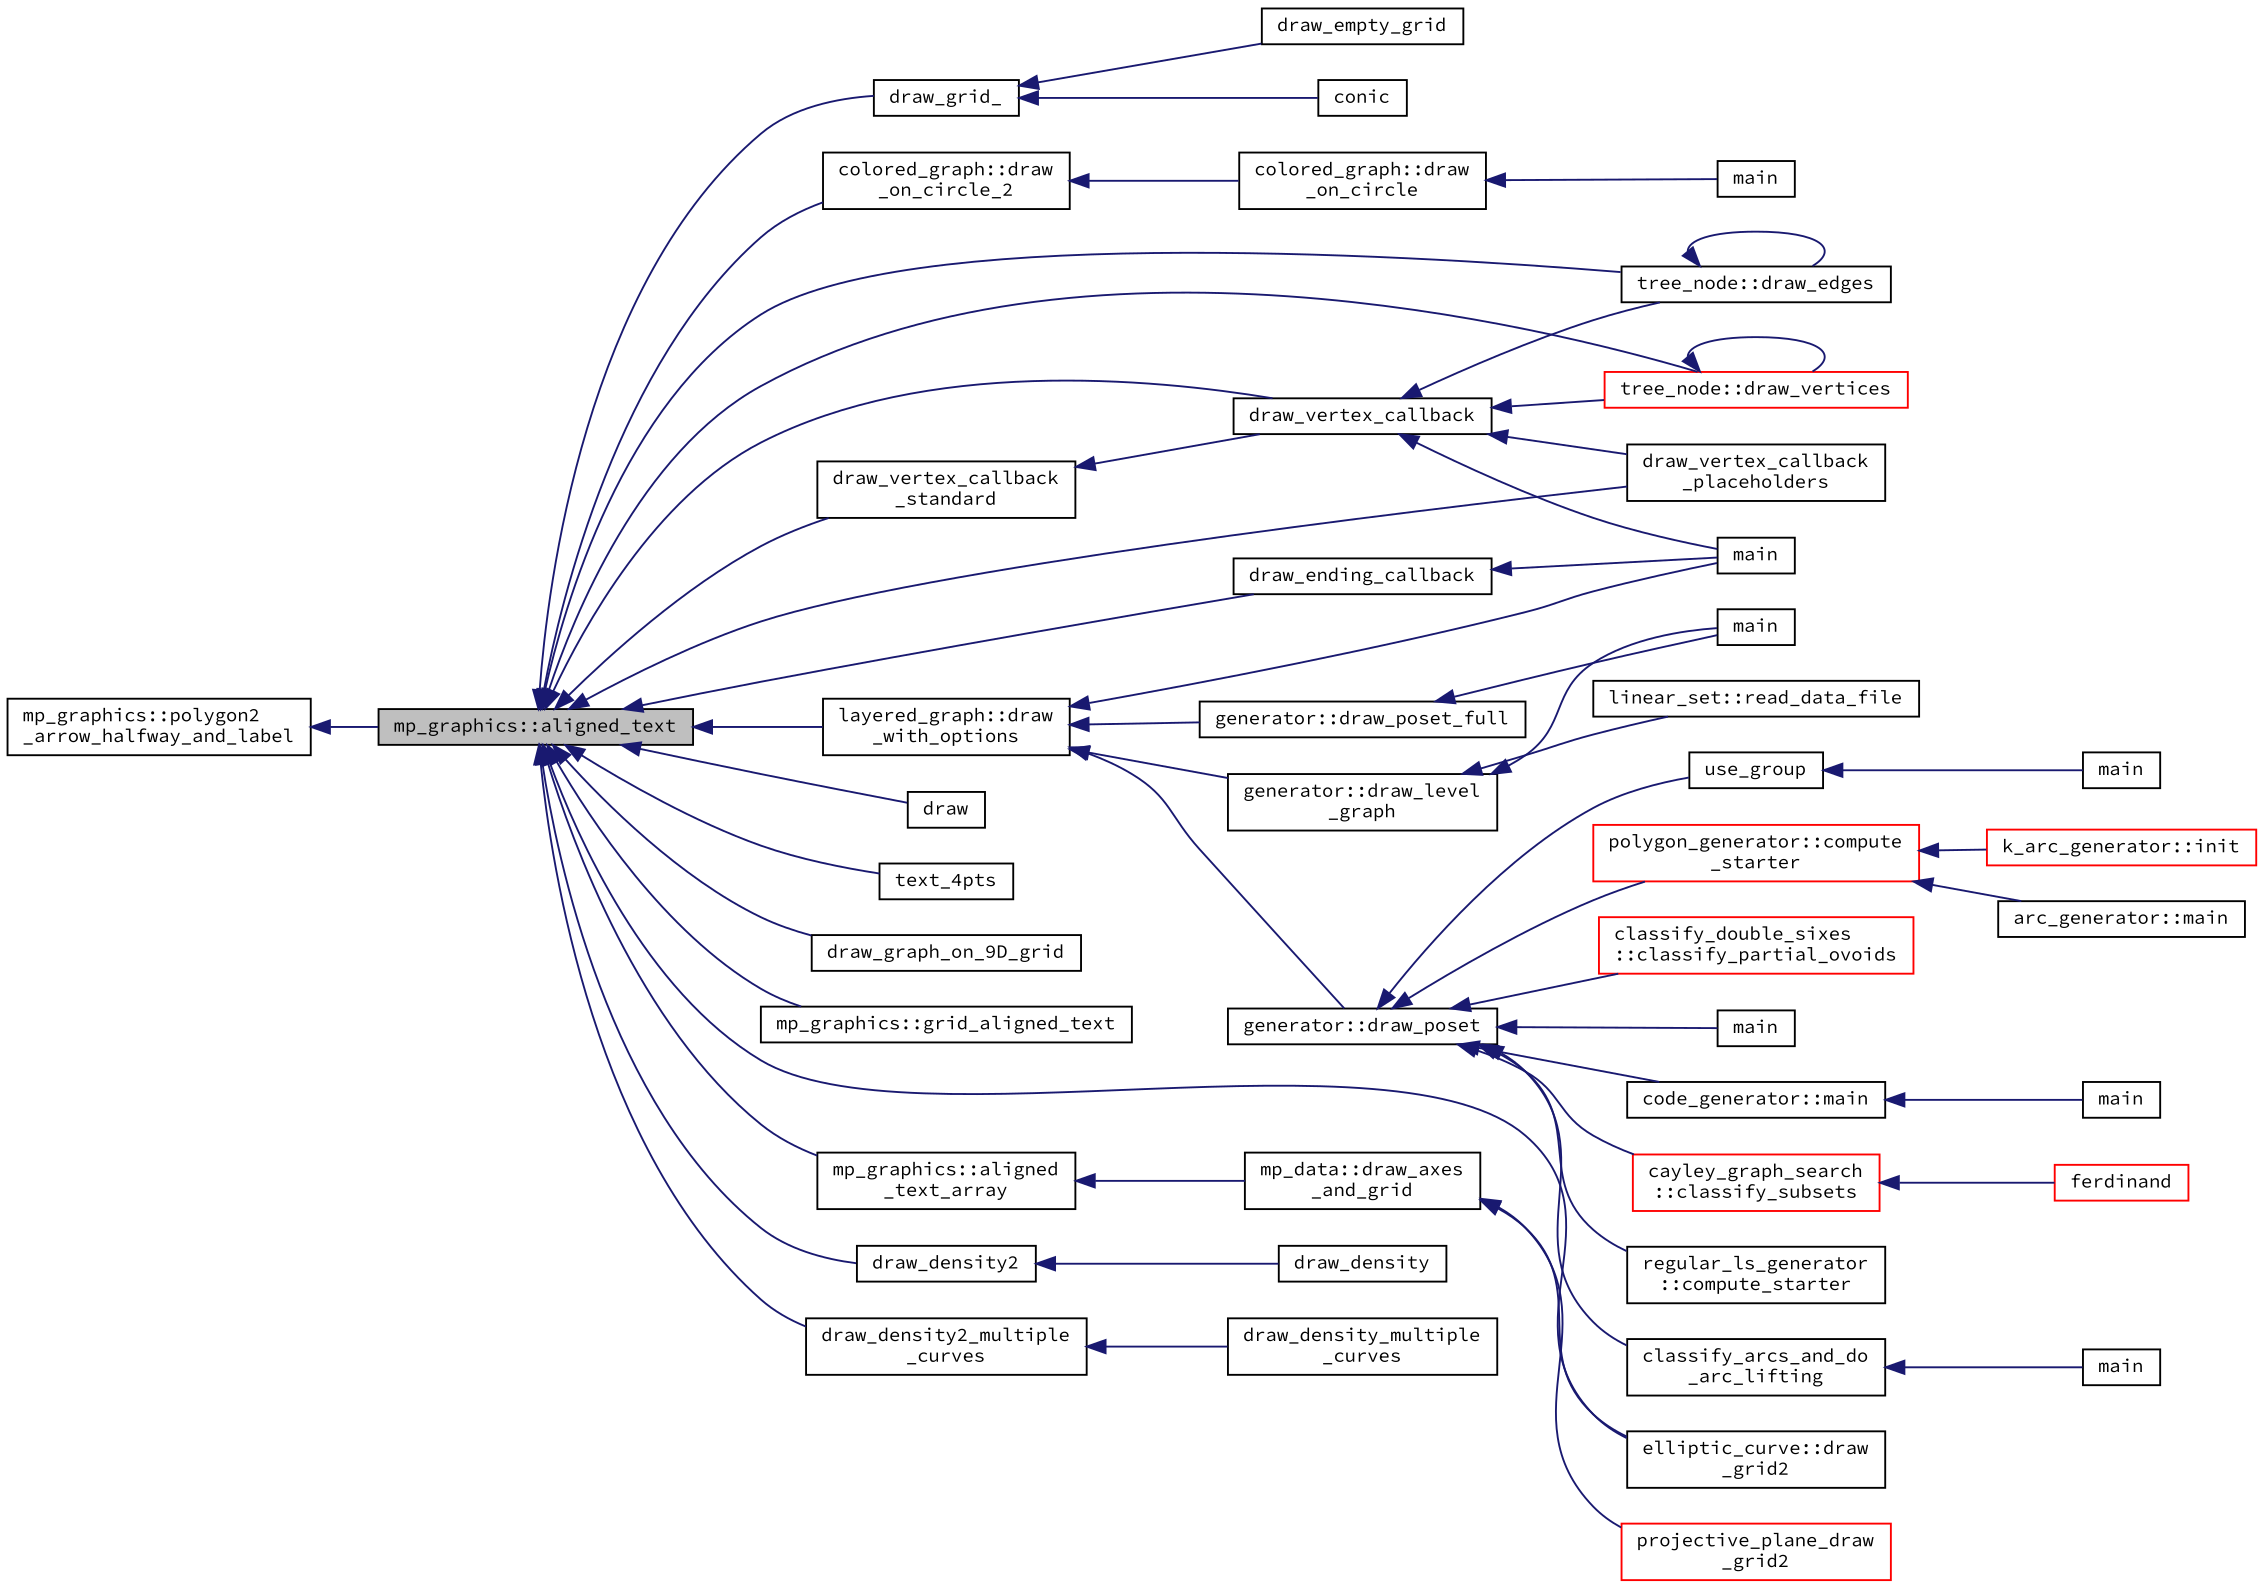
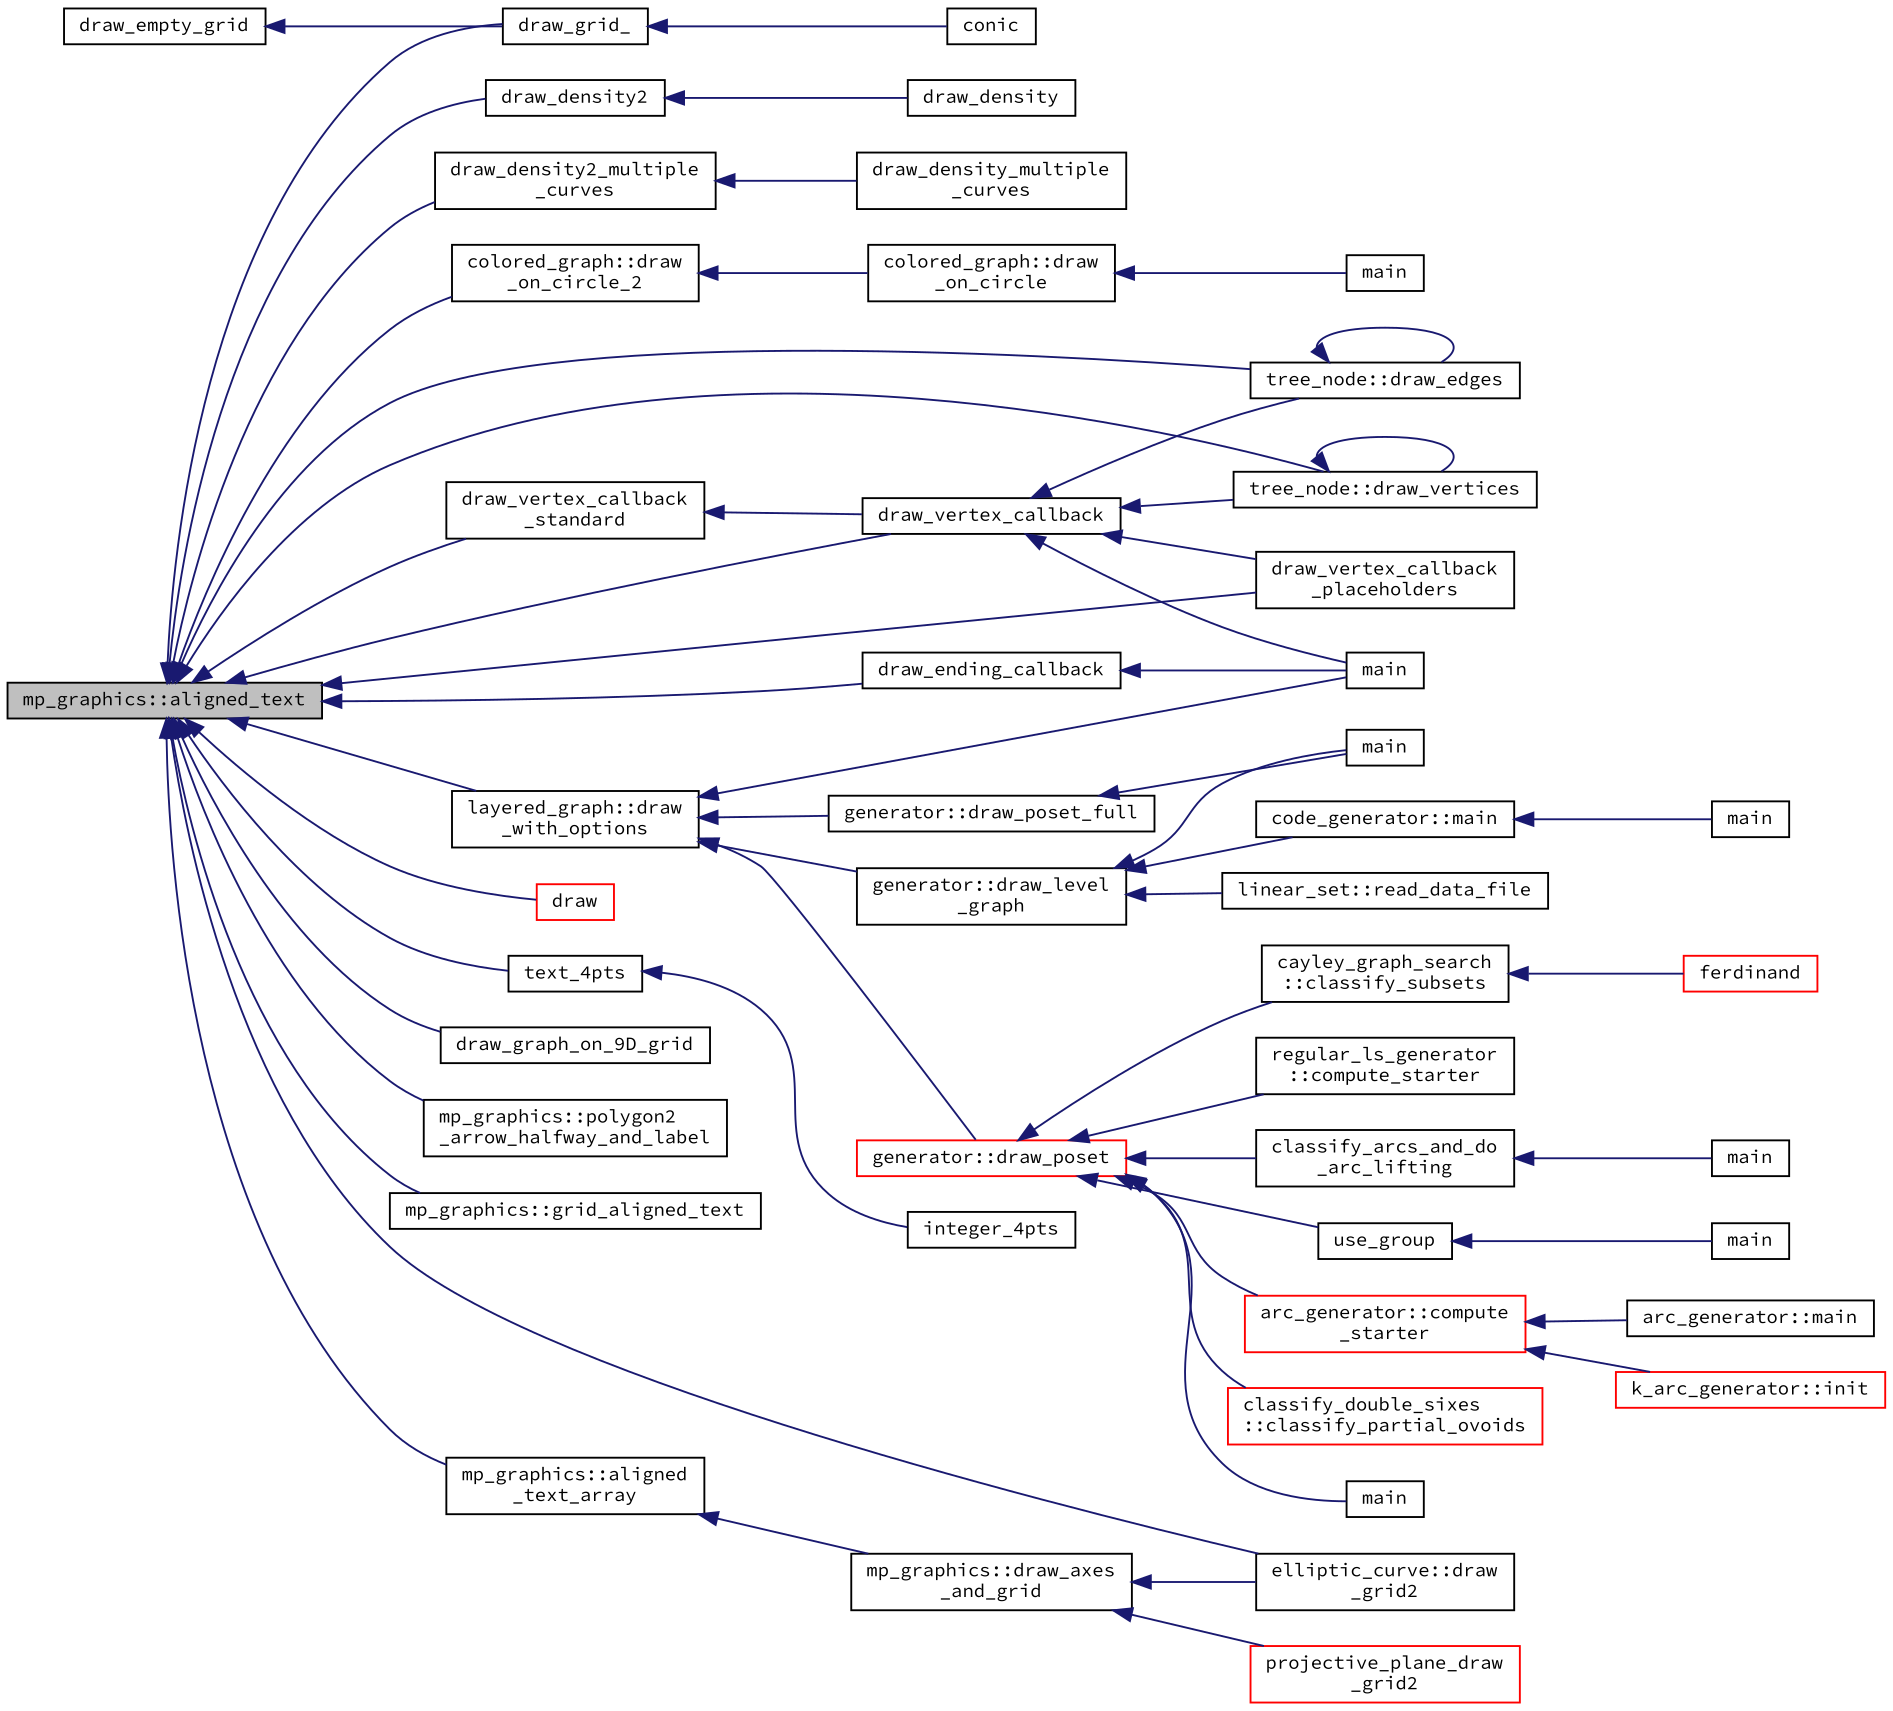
edge "draw_empty_grid" -> "draw_grid_": reversed
node "tree_node::draw_vertices": color red -> black
edge "mp_graphics::aligned_text" -> "mp_graphics::polygon2 _arrow_halfway_and_label": reversed
node "draw": color black -> red
node "polygon_generator::compute _starter": label "polygon_generator::compute _starter" -> "arc_generator::compute _starter"
node "generator::draw_poset": color black -> red
edge "code_generator::main" -> "generator::draw_poset": now "code_generator::main" -> "generator::draw_level _graph"
node "mp_data::draw_axes _and_grid": label "mp_data::draw_axes _and_grid" -> "mp_graphics::draw_axes _and_grid"
node "cayley_graph_search ::classify_subsets": color red -> black
node "integer_4pts": added
